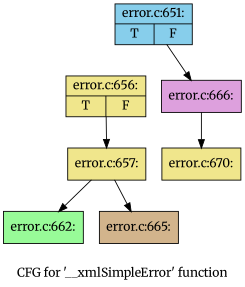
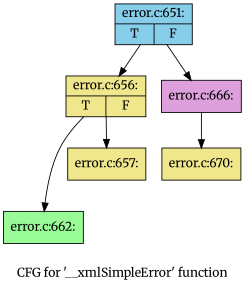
edge "error.c:651:" -> "error.c:656:": added
edge "error.c:657:" -> "error.c:662:": now "error.c:656:" -> "error.c:662:"
node "error.c:665:": removed
